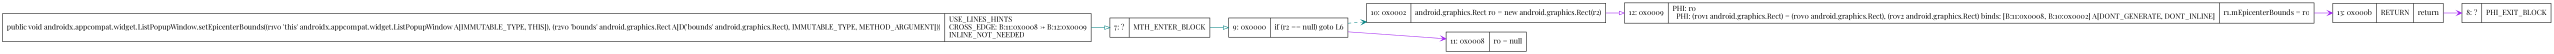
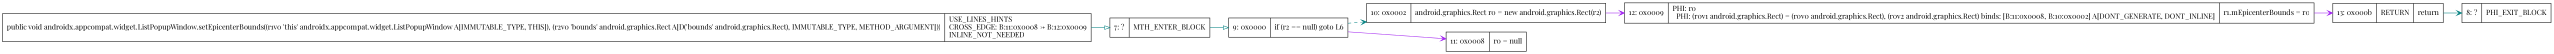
edge "10: 0x0002" -> "12: 0x0009": arrowhead onormal -> vee
edge "13: 0x000b" -> "8: ?": color purple -> teal
